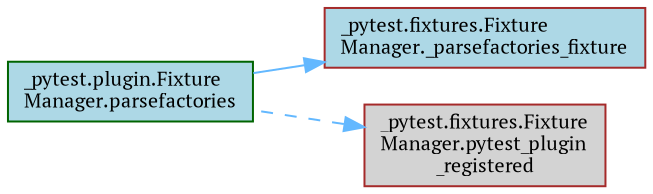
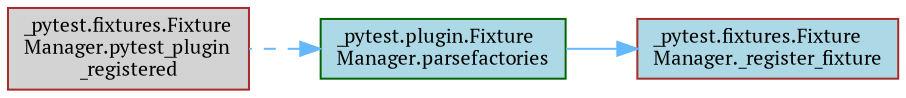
node "_pytest.fixtures.Fixture Manager._parsefactories_fixture": label "_pytest.fixtures.Fixture Manager._parsefactories_fixture" -> "_pytest.fixtures.Fixture Manager._register_fixture"
edge "_pytest.plugin.Fixture Manager.parsefactories" -> "_pytest.fixtures.Fixture Manager.pytest_plugin _registered": reversed
